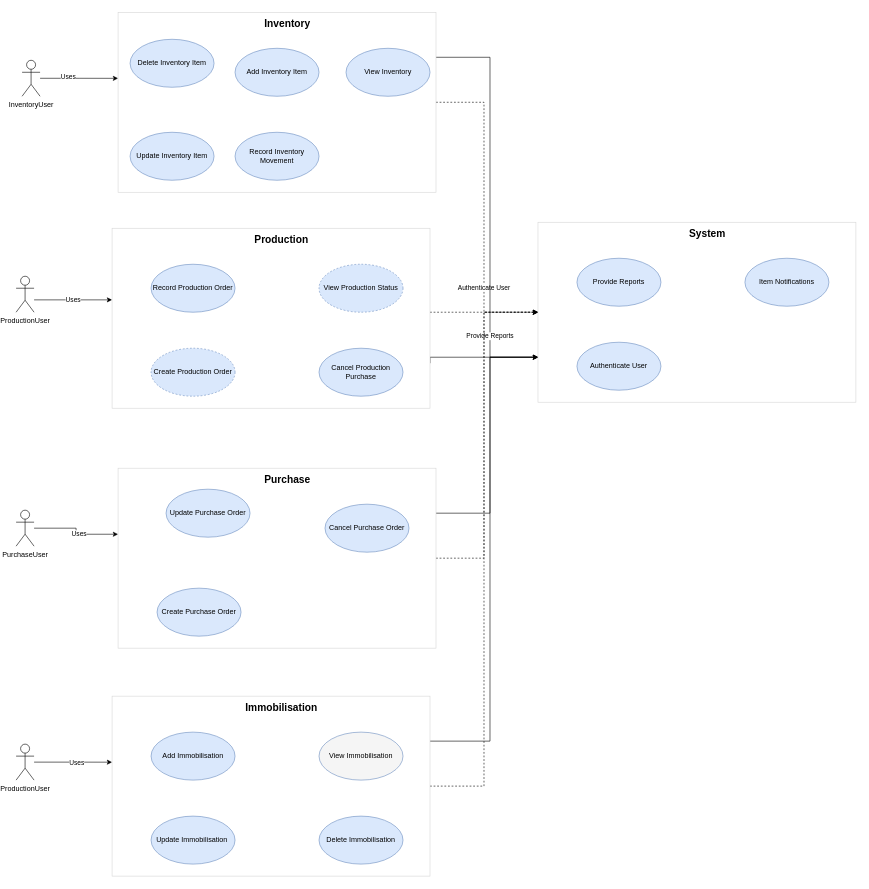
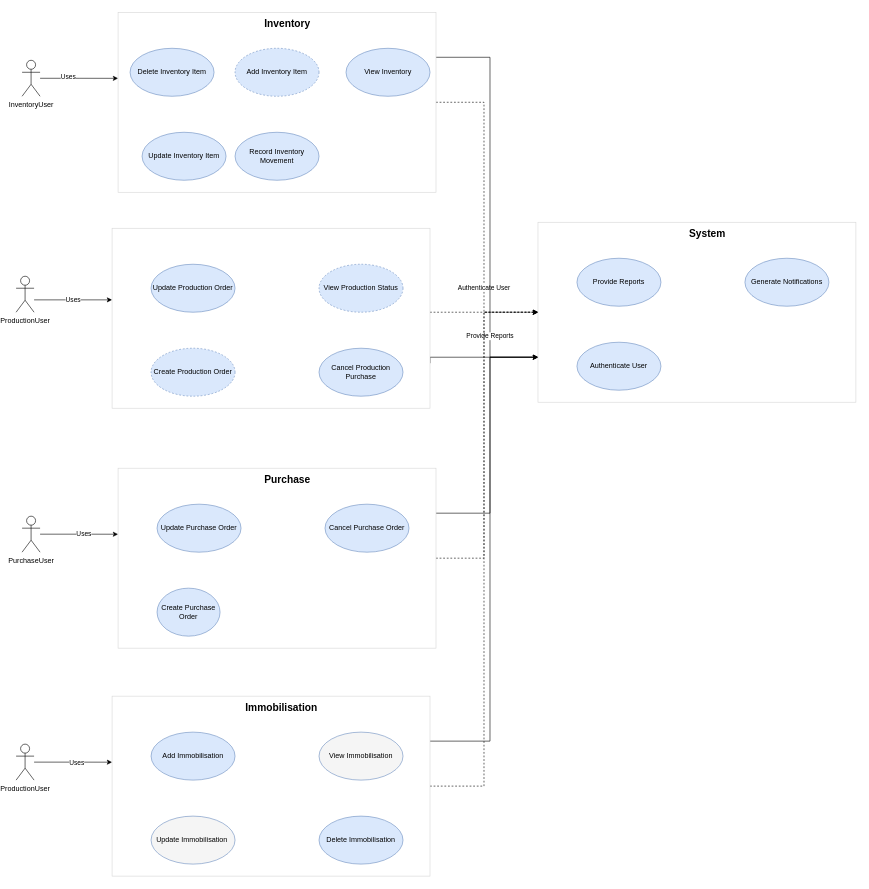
node "Delete Inventory Item": moved (172, 63) -> (172, 72)
node "Add Inventory Item": style solid -> dashed
node "Update Inventory Item": moved (172, 156) -> (184, 156)
node "Production": removed
node "Item Notifications": label "Item Notifications" -> "Generate Notifications"
node "Record Production Order": label "Record Production Order" -> "Update Production Order"
node "Update Purchase Order": moved (208, 513) -> (199, 528)
node "PurchaseUser": moved (25, 528) -> (31, 534)
node "Create Purchase Order": size 84x48 -> 63x48
node "Update Immobilisation": fillcolor #dae8fc -> #f5f5f5
